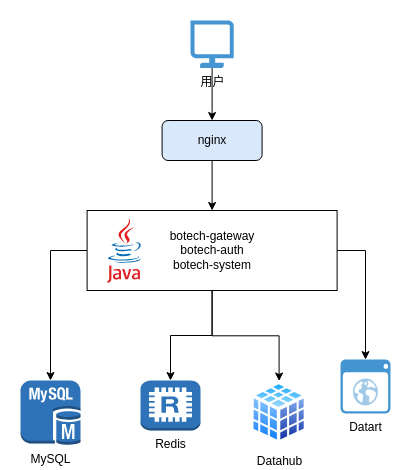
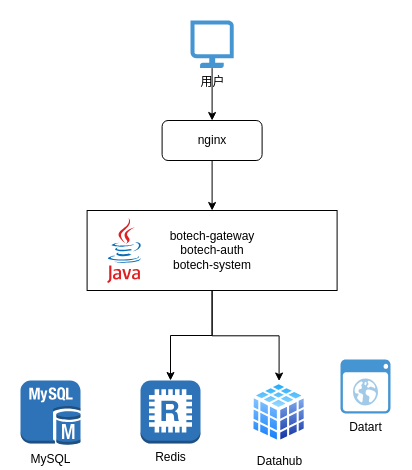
node "nginx": fillcolor #dae8fc -> #ffffff
edge "botech-gateway botech-auth botech-system" -> "Datart": removed
edge "botech-gateway botech-auth botech-system" -> "MySQL": removed
node "Redis": size 60x50 -> 60x63
